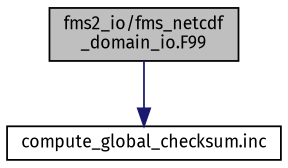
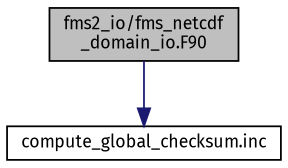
node "fms2_io/fms_netcdf _domain_io.F99": label "fms2_io/fms_netcdf _domain_io.F99" -> "fms2_io/fms_netcdf _domain_io.F90"
